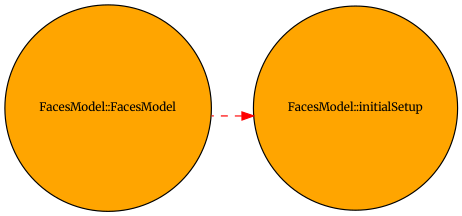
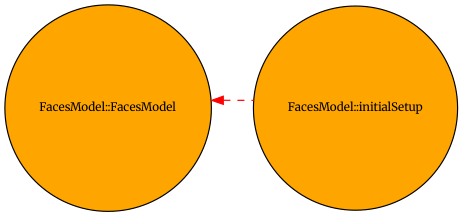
edge "FacesModel::FacesModel" -> "FacesModel::initialSetup": reversed
